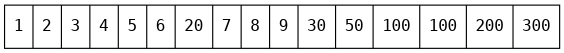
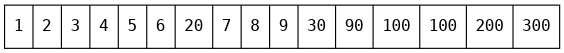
node "1": text "50" -> "90"
